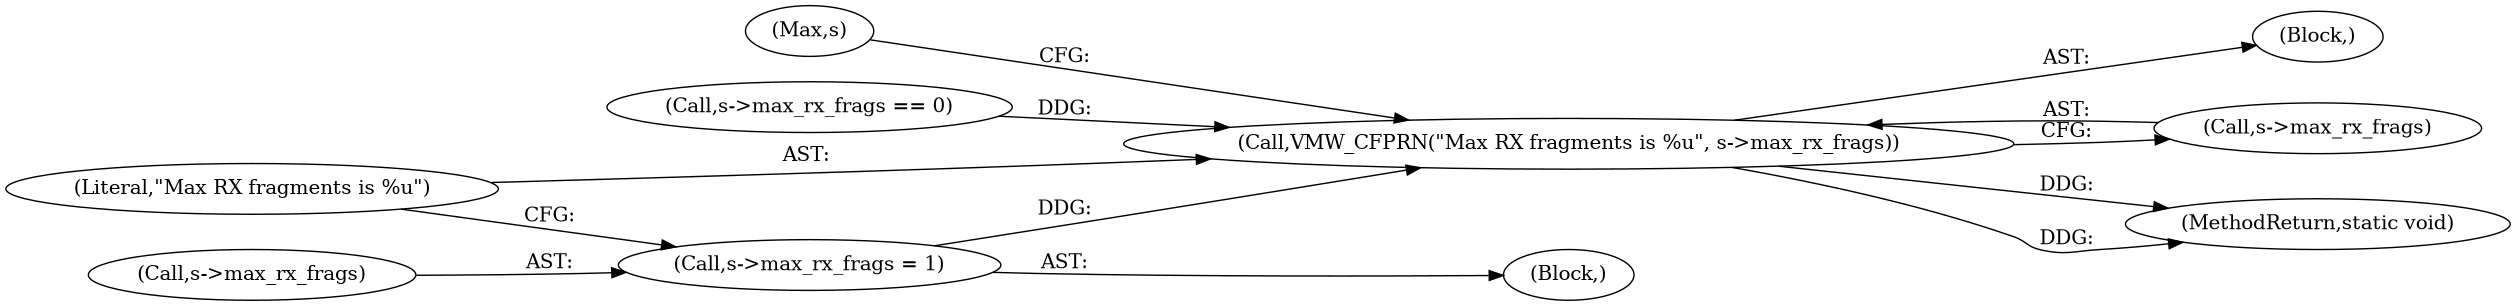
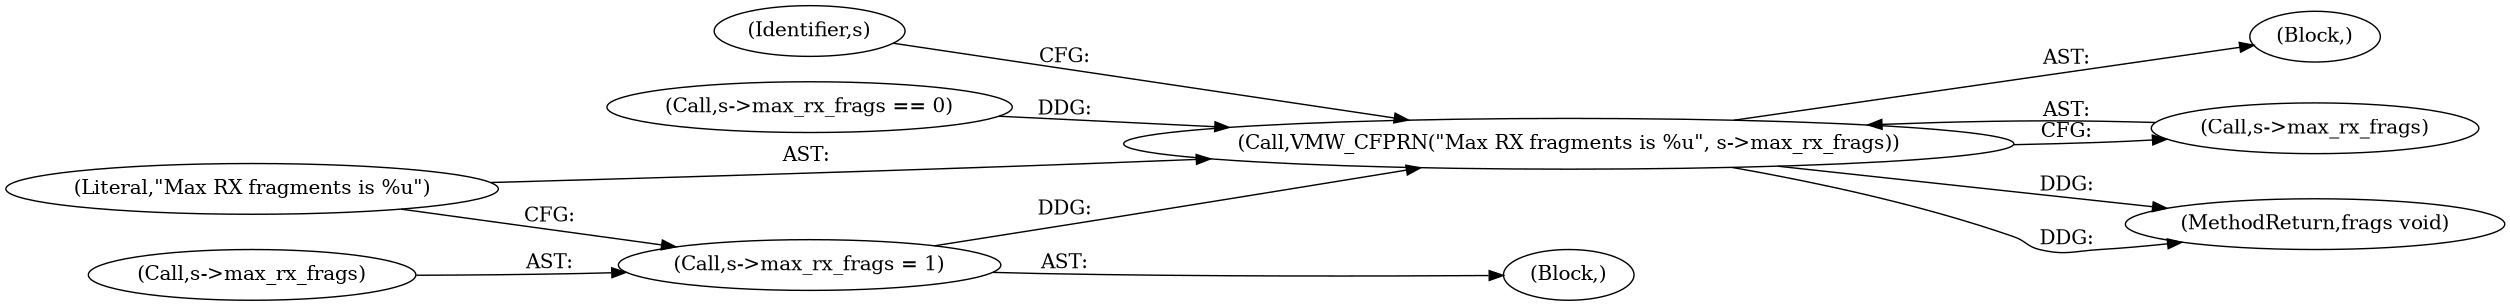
node "(Max,s)": label "(Max,s)" -> "(Identifier,s)"
node "(MethodReturn,static void)": label "(MethodReturn,static void)" -> "(MethodReturn,frags void)"
